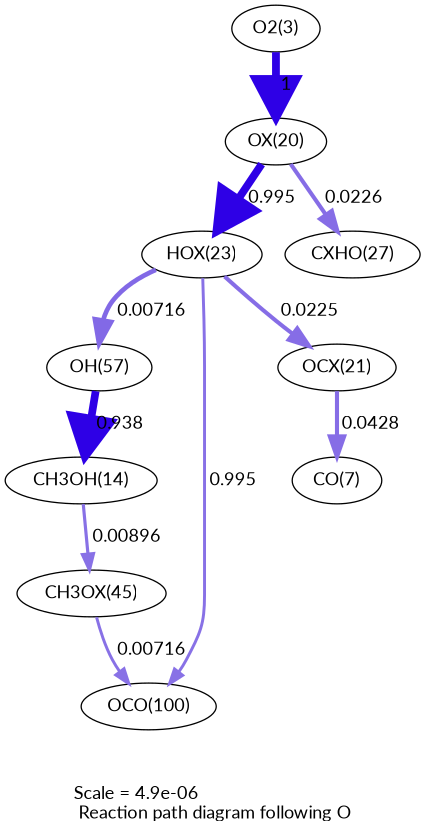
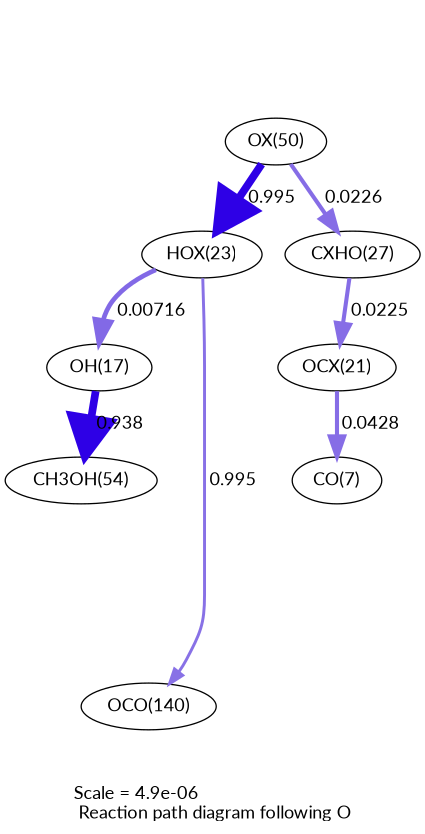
node "O2(3)": removed
node "OX(20)": label "OX(20)" -> "OX(50)"
edge "HOX(23)" -> "OCX(21)": now "CXHO(27)" -> "OCX(21)"
node "OH(57)": label "OH(57)" -> "OH(17)"
node "CH3OH(14)": label "CH3OH(14)" -> "CH3OH(54)"
node "CH3OX(45)": removed
node "OCO(100)": label "OCO(100)" -> "OCO(140)"
